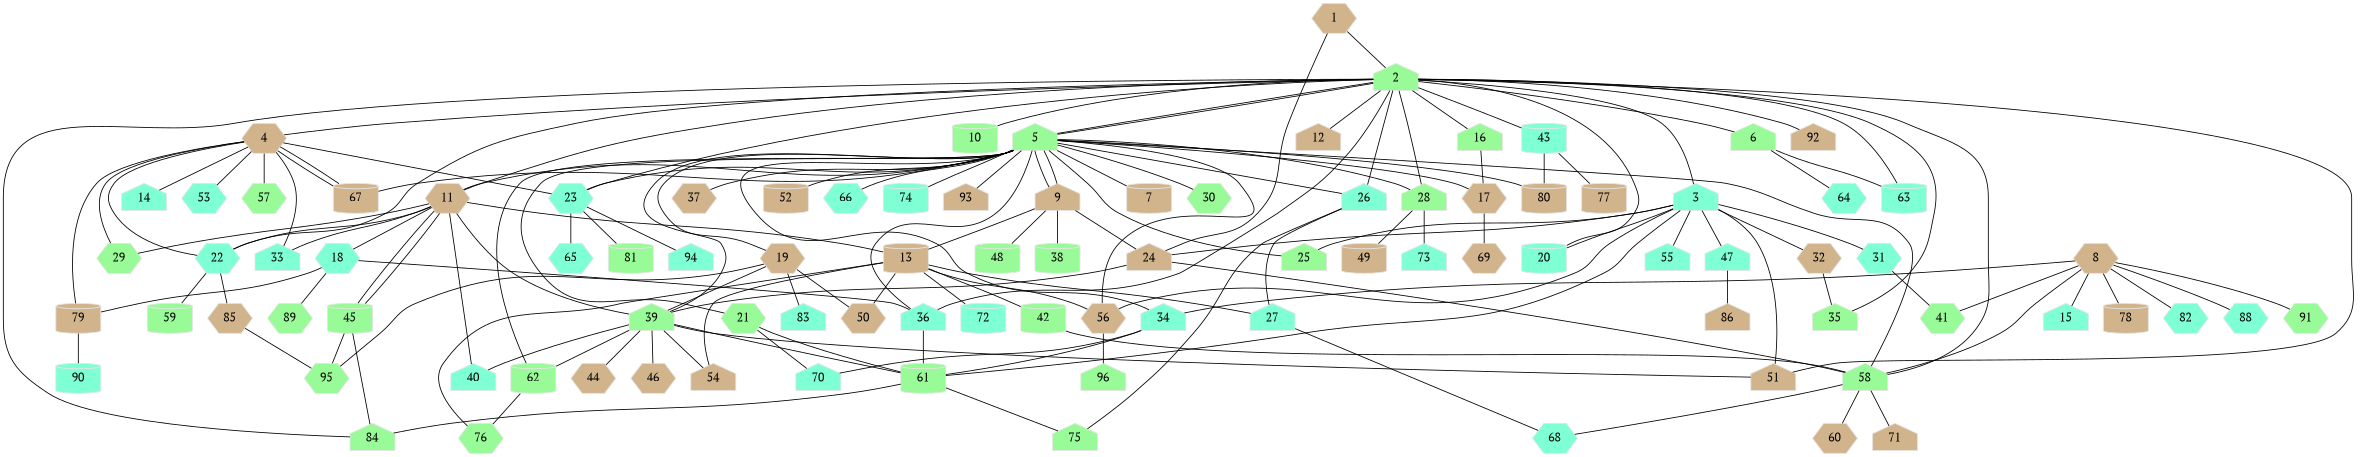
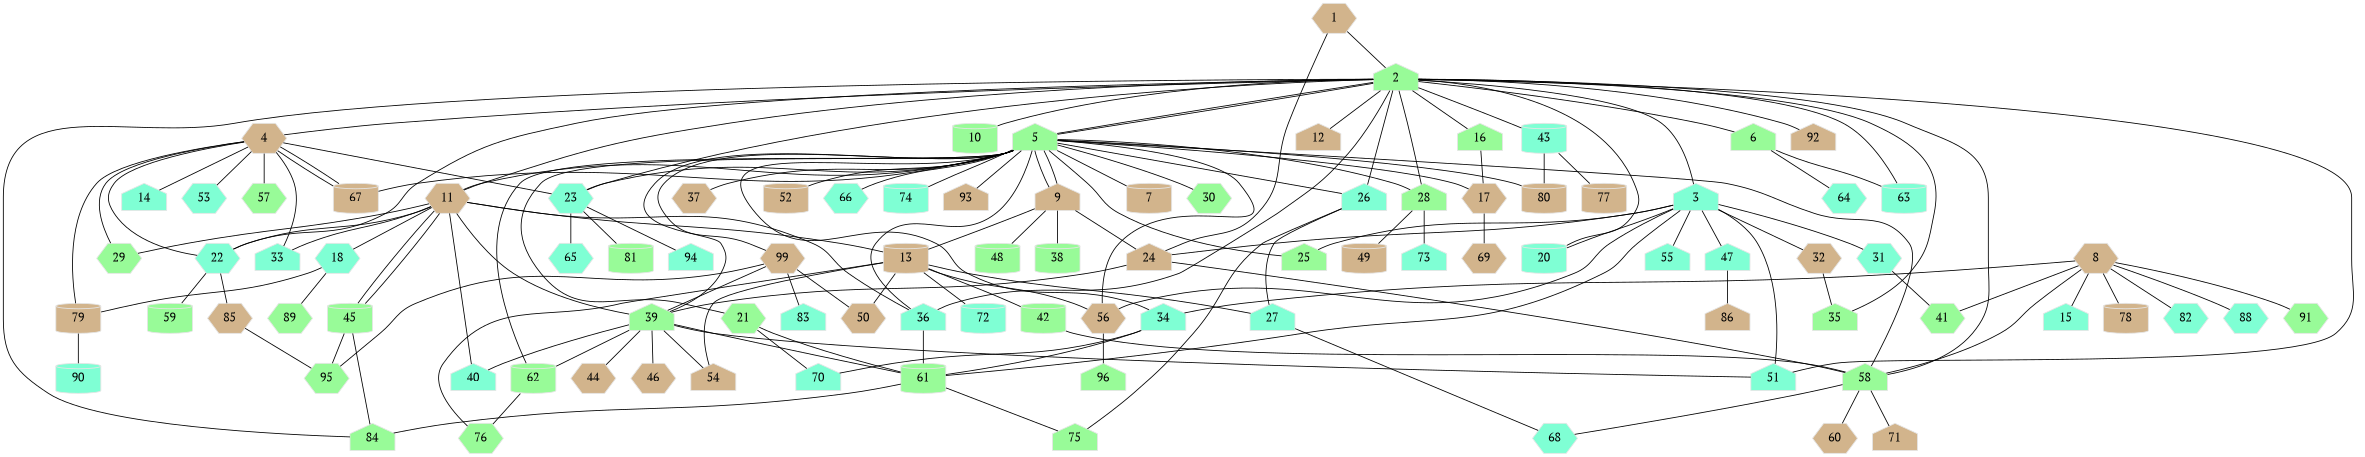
node "19": label "19" -> "99"
edge "18" -- "36": now "11" -- "36"
node "51": fillcolor tan -> aquamarine
